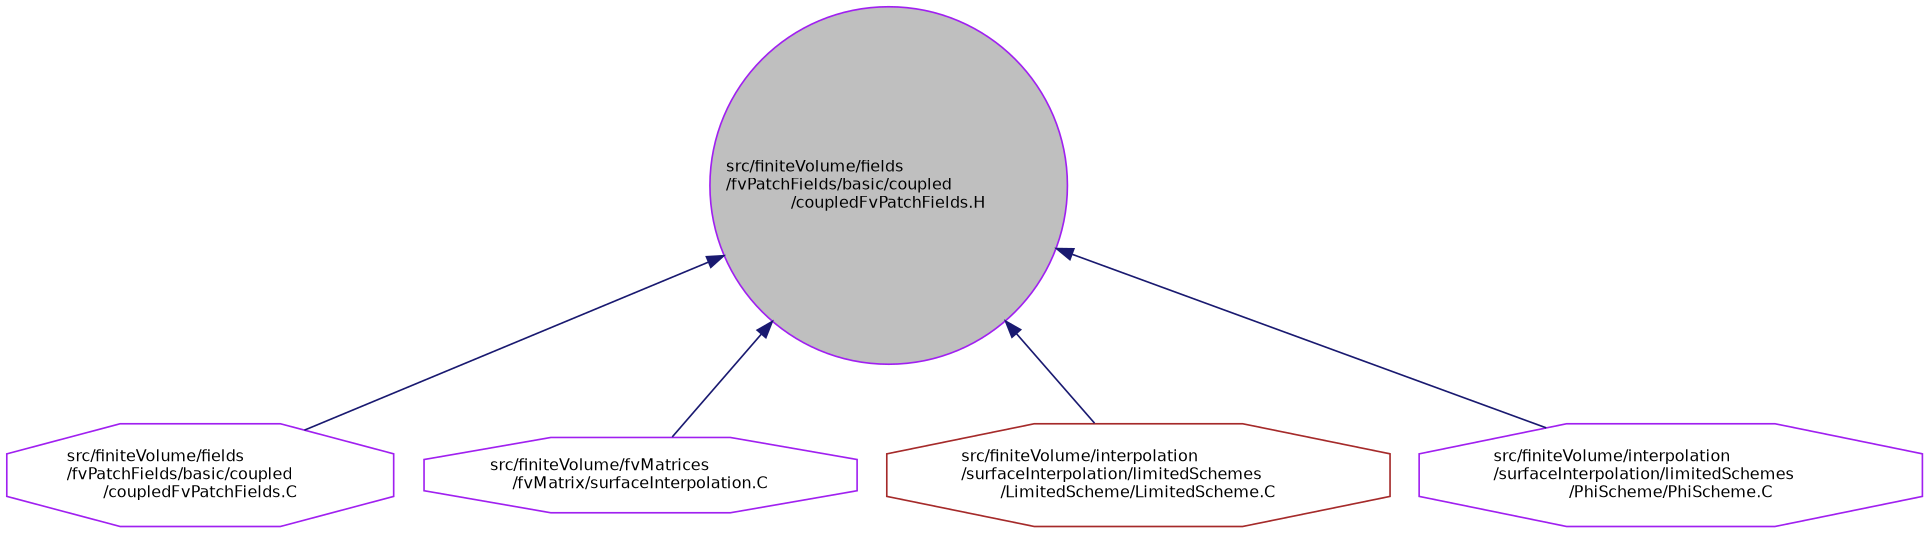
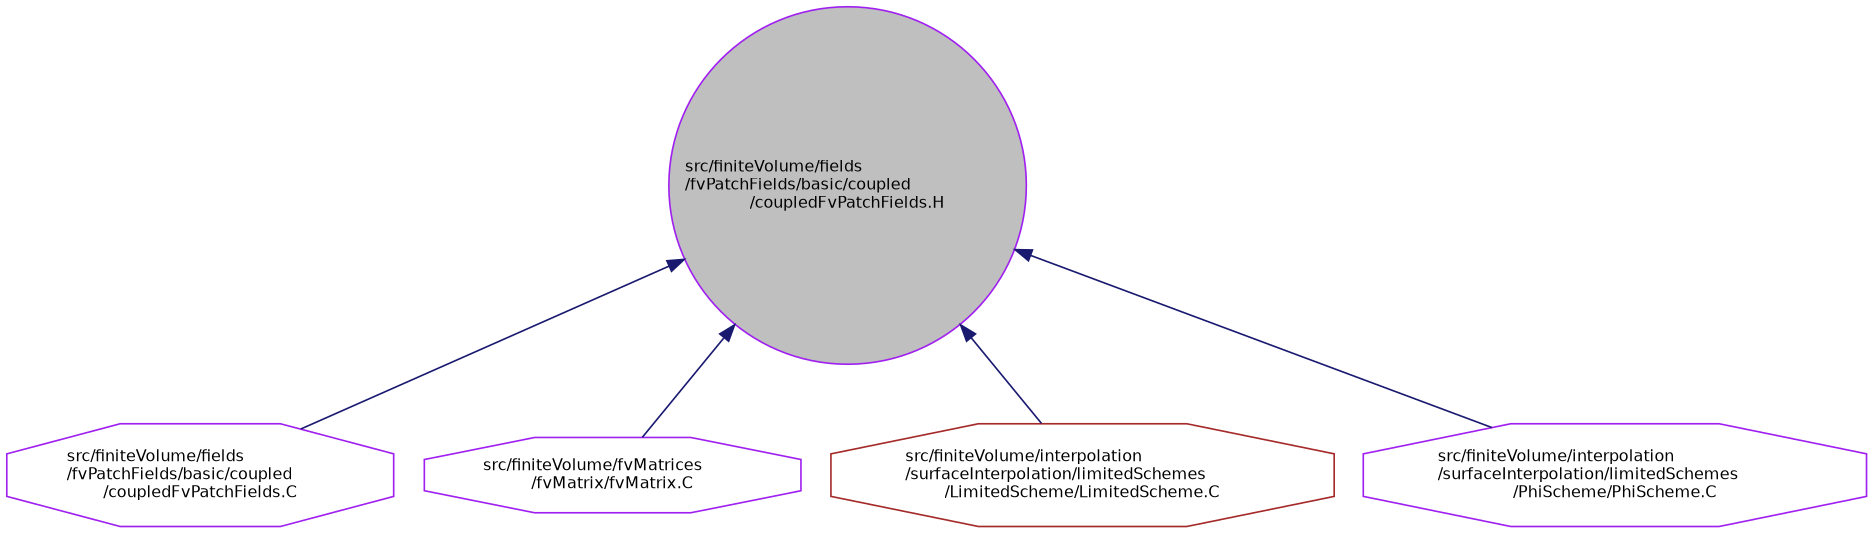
node "src/finiteVolume/fvMatrices /fvMatrix/surfaceInterpolation.C": label "src/finiteVolume/fvMatrices /fvMatrix/surfaceInterpolation.C" -> "src/finiteVolume/fvMatrices /fvMatrix/fvMatrix.C"
